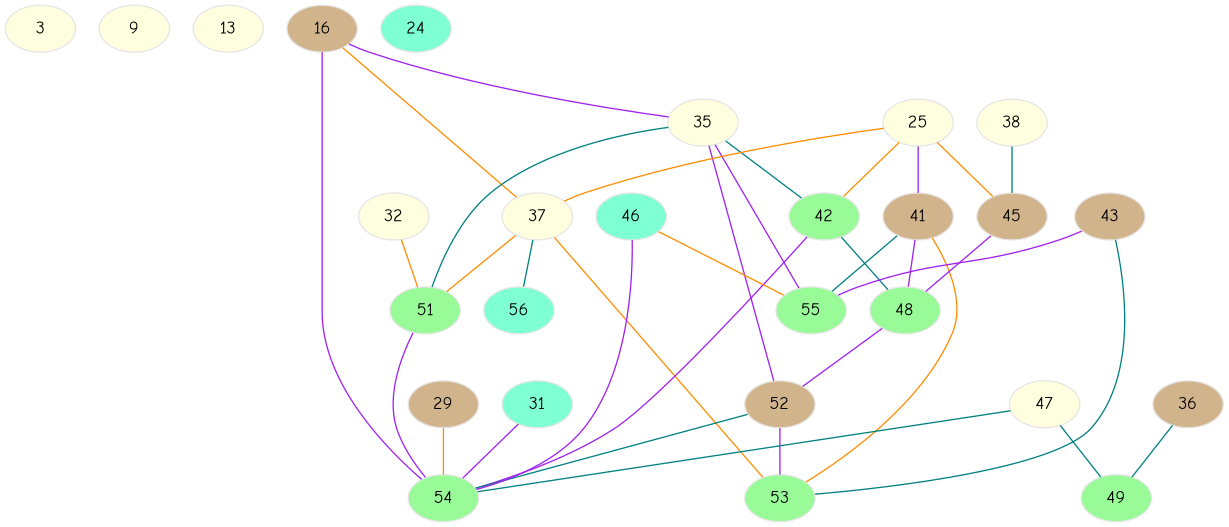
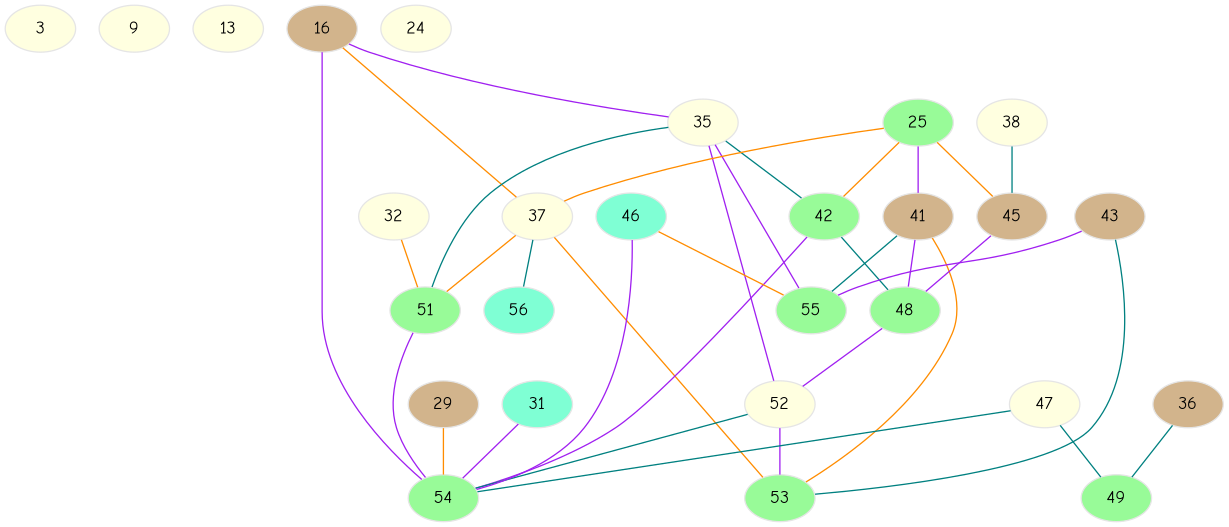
node "24": fillcolor aquamarine -> lightyellow
node "25": fillcolor lightyellow -> palegreen
node "52": fillcolor tan -> lightyellow
